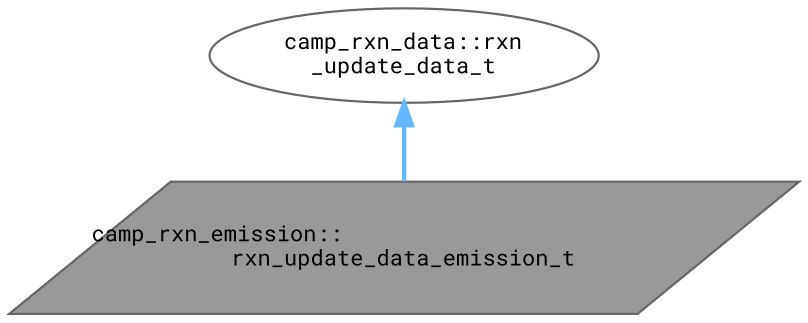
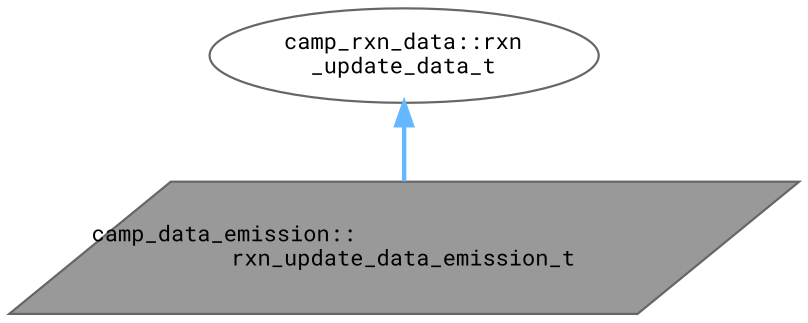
node "camp_rxn_emission:: rxn_update_data_emission_t": label "camp_rxn_emission:: rxn_update_data_emission_t" -> "camp_data_emission:: rxn_update_data_emission_t"
